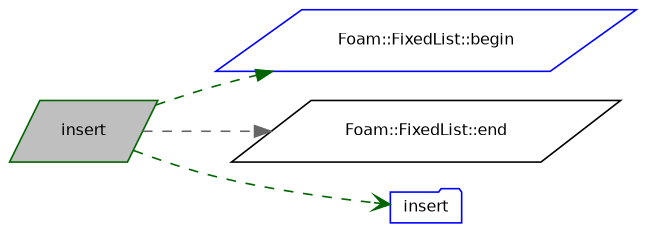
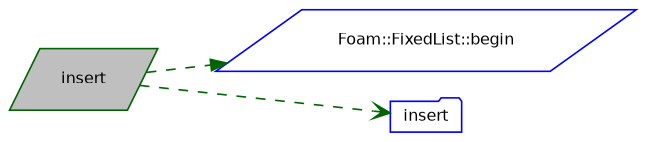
node "Foam::FixedList::end": removed
